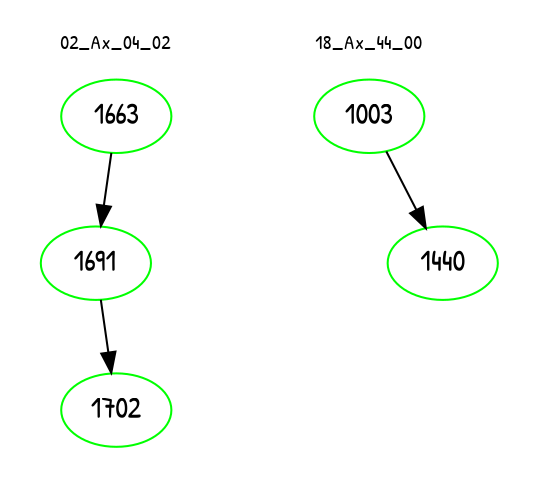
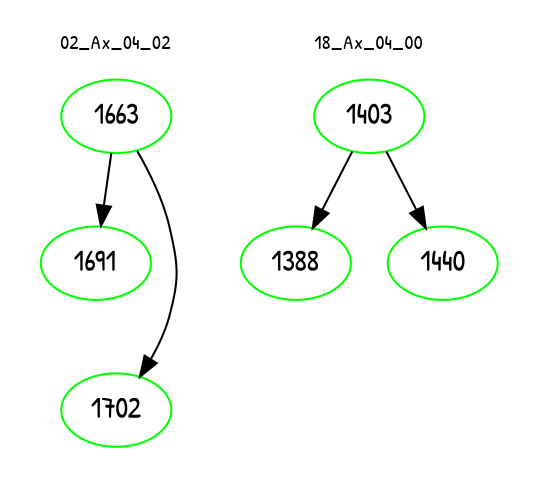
cluster "18_Ax_44_00": label "18_Ax_44_00" -> "18_Ax_04_00"
node "1003": label "1003" -> "1403"
node "1388": added
edge "1691" -> "1702": now "1663" -> "1702"
